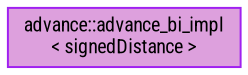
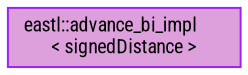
node "advance::advance_bi_impl < signedDistance >": label "advance::advance_bi_impl < signedDistance >" -> "eastl::advance_bi_impl < signedDistance >"
